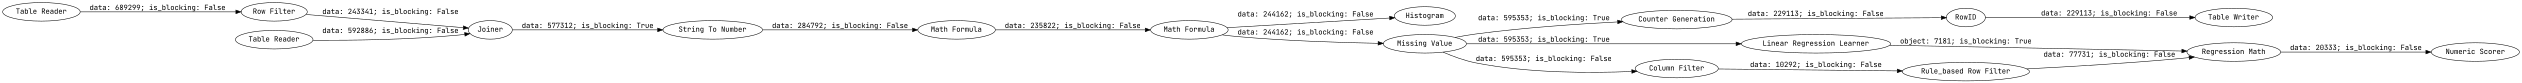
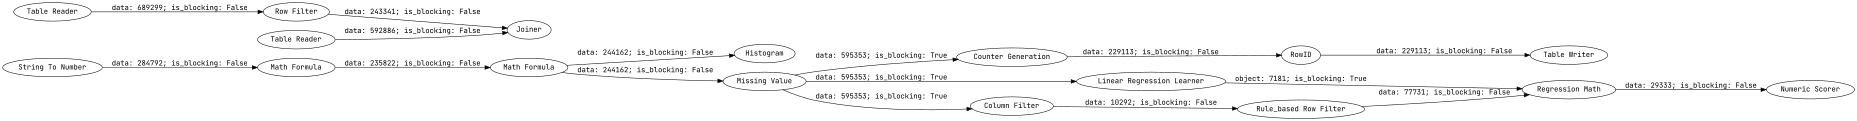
edge "Joiner" -> "String To Number": removed, label "data: 577312; is_blocking: True"
edge "Regression Math" -> "Numeric Scorer": label "data: 20333; is_blocking: False" -> "data: 29333; is_blocking: False"
edge "Missing Value" -> "Column Filter": label "data: 595353; is_blocking: False" -> "data: 595353; is_blocking: True"
